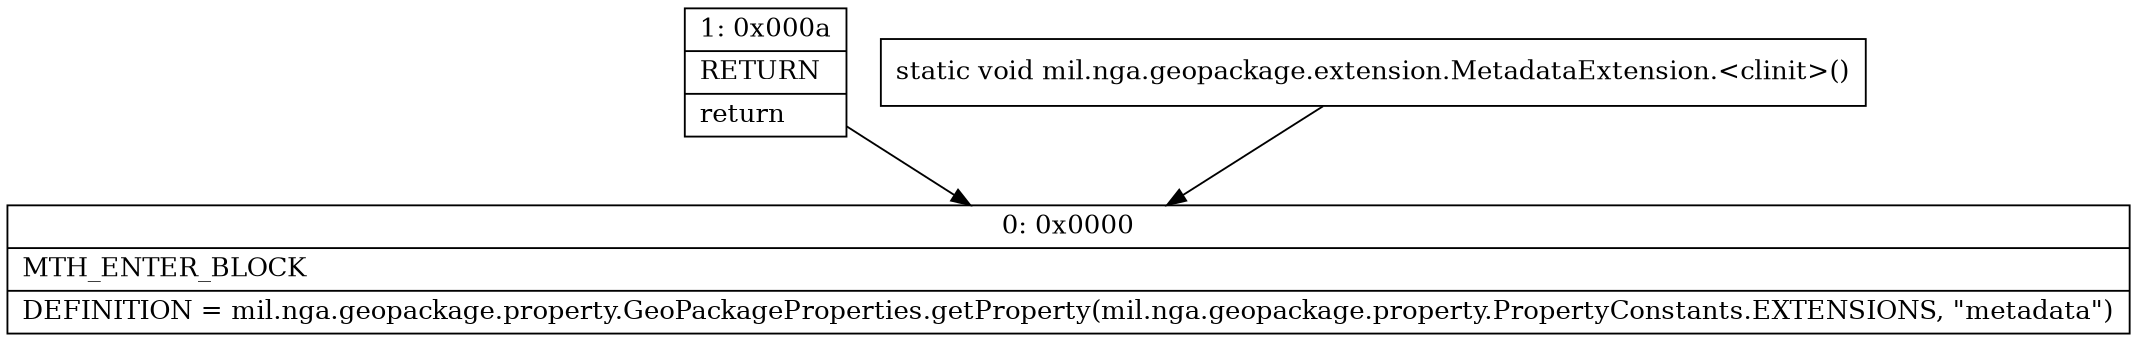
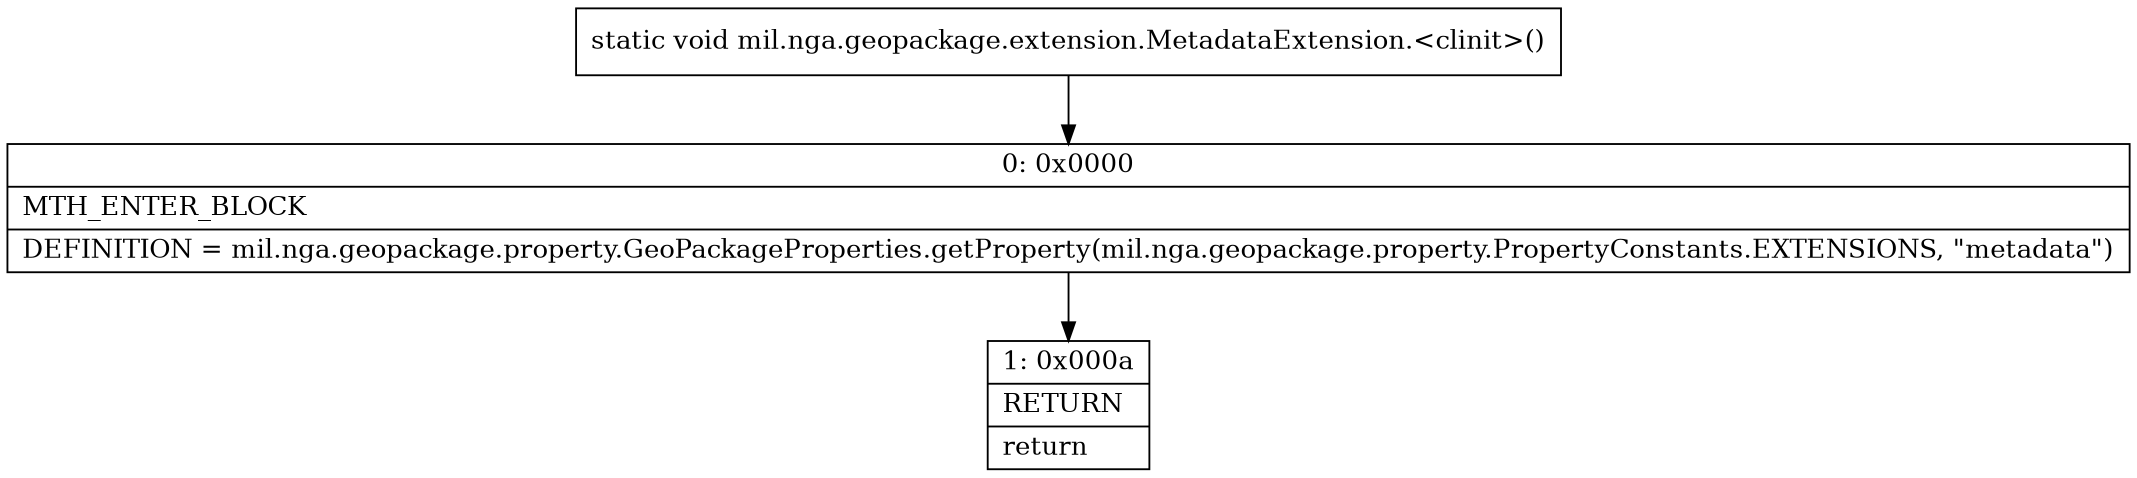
edge "1: 0x000a" -> "0: 0x0000": reversed
